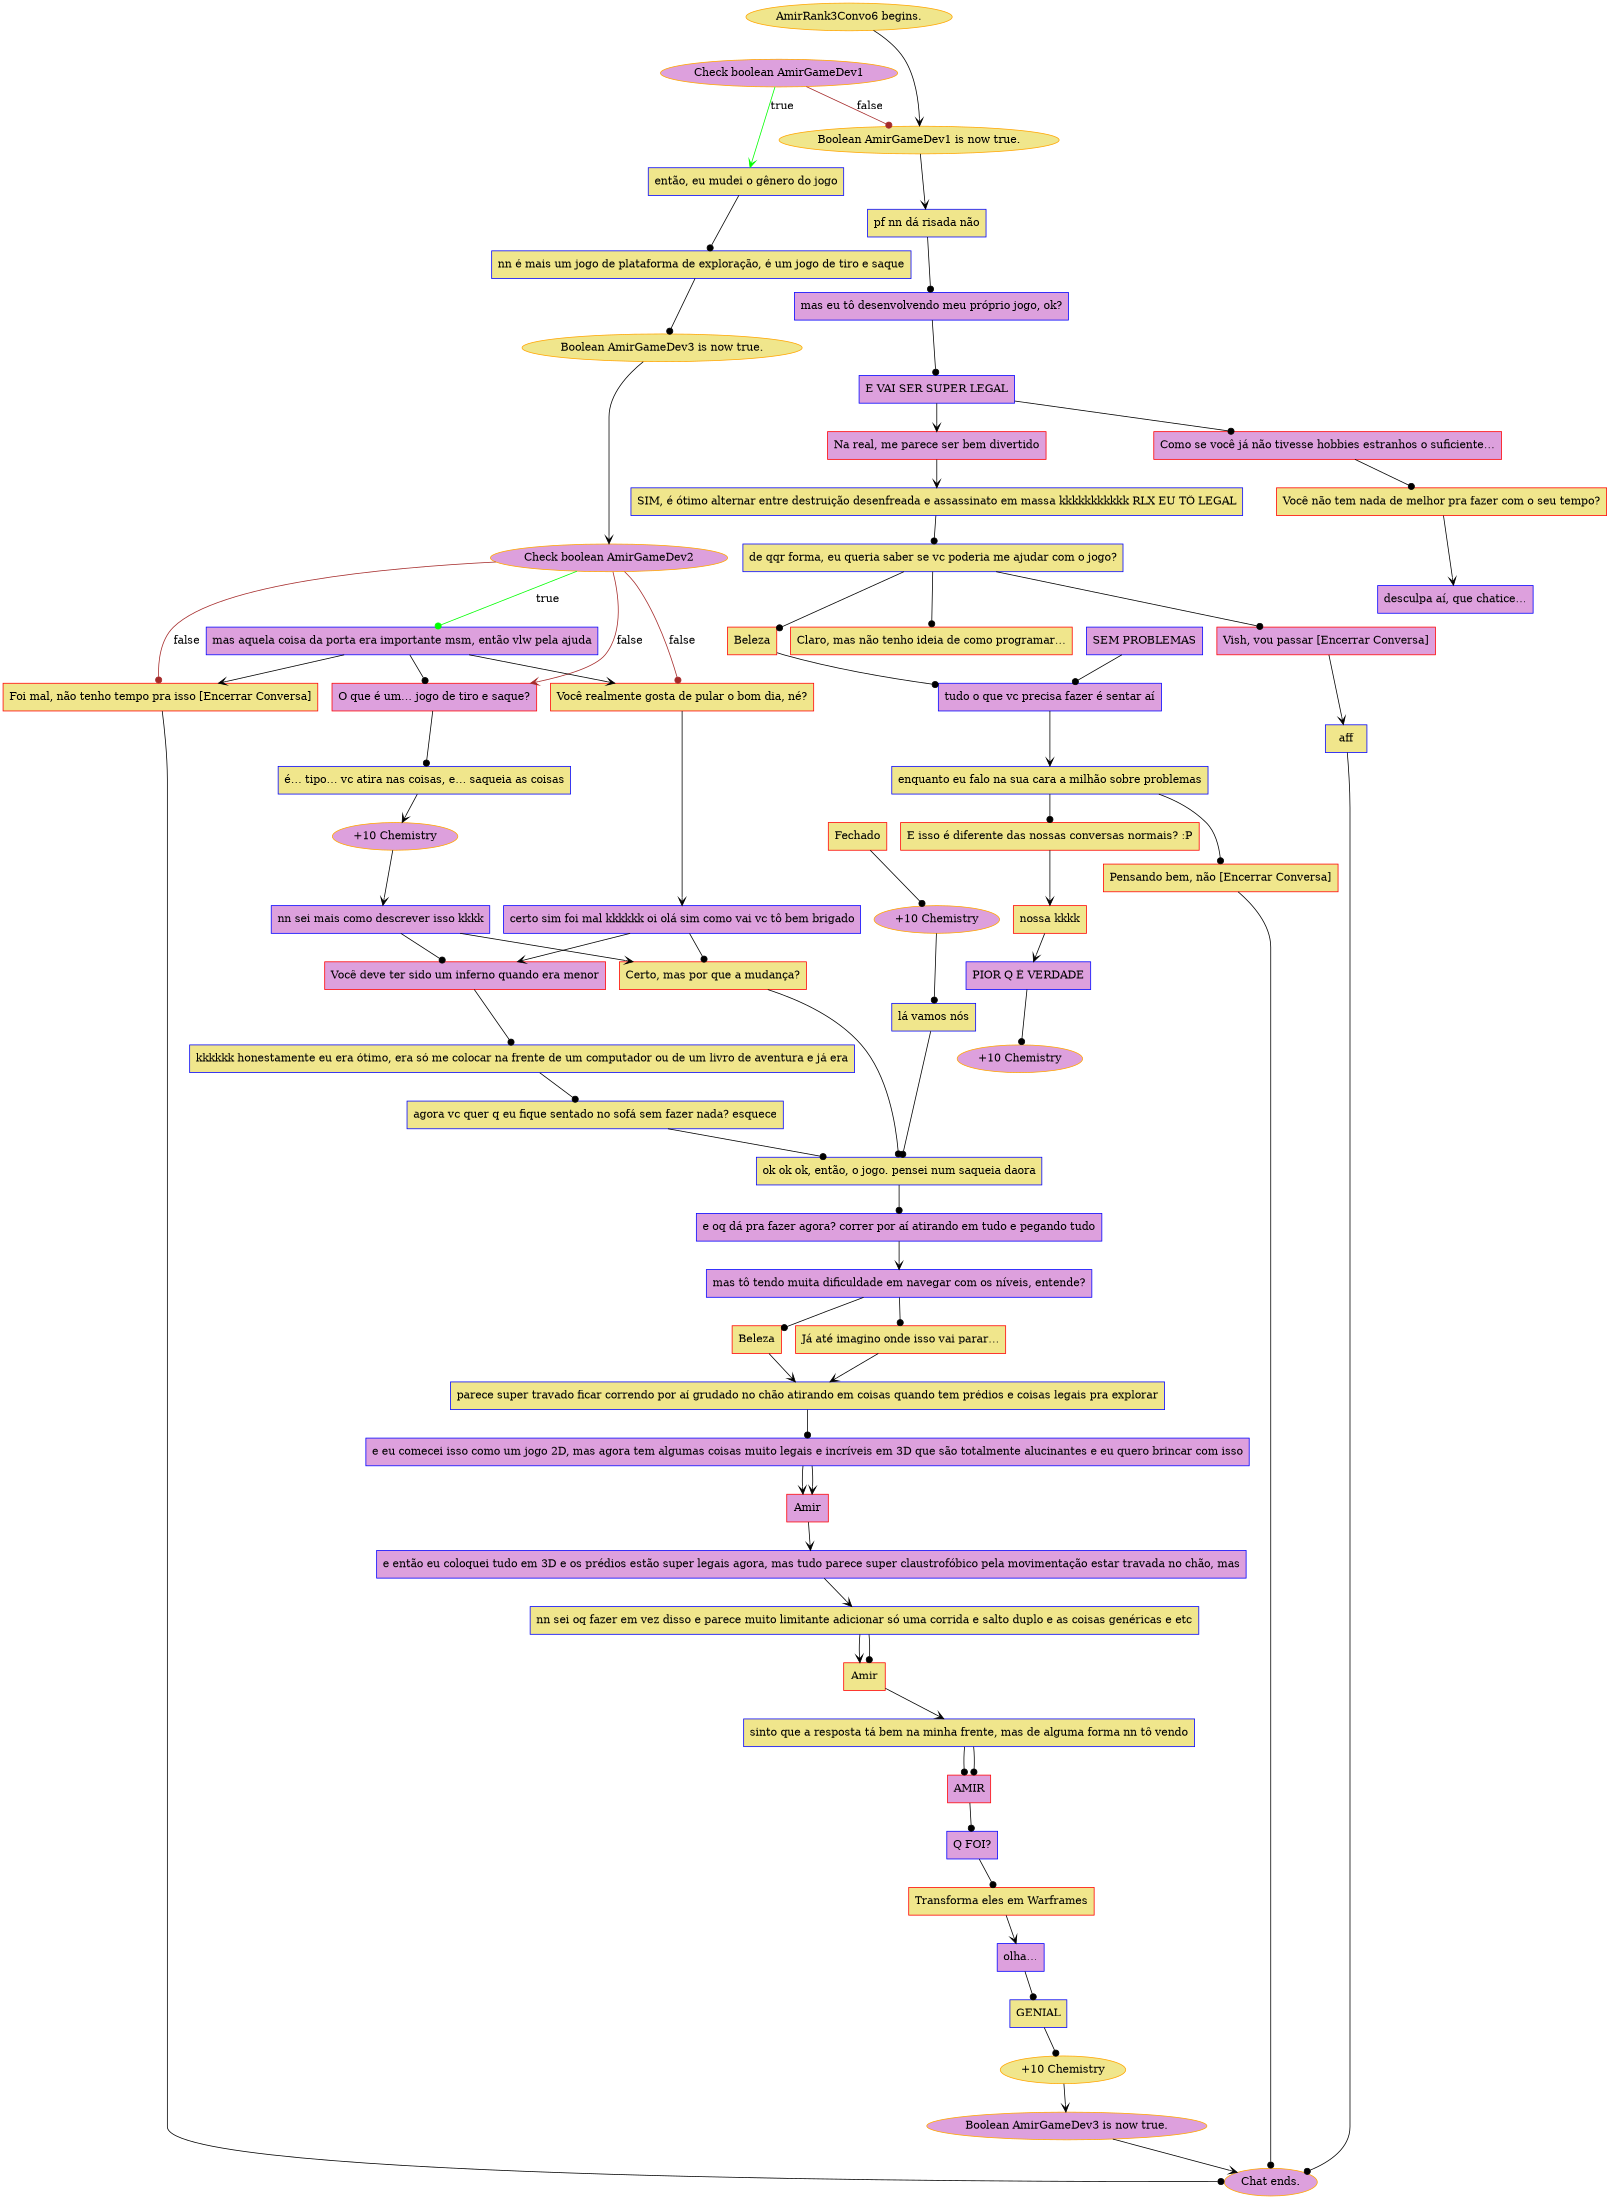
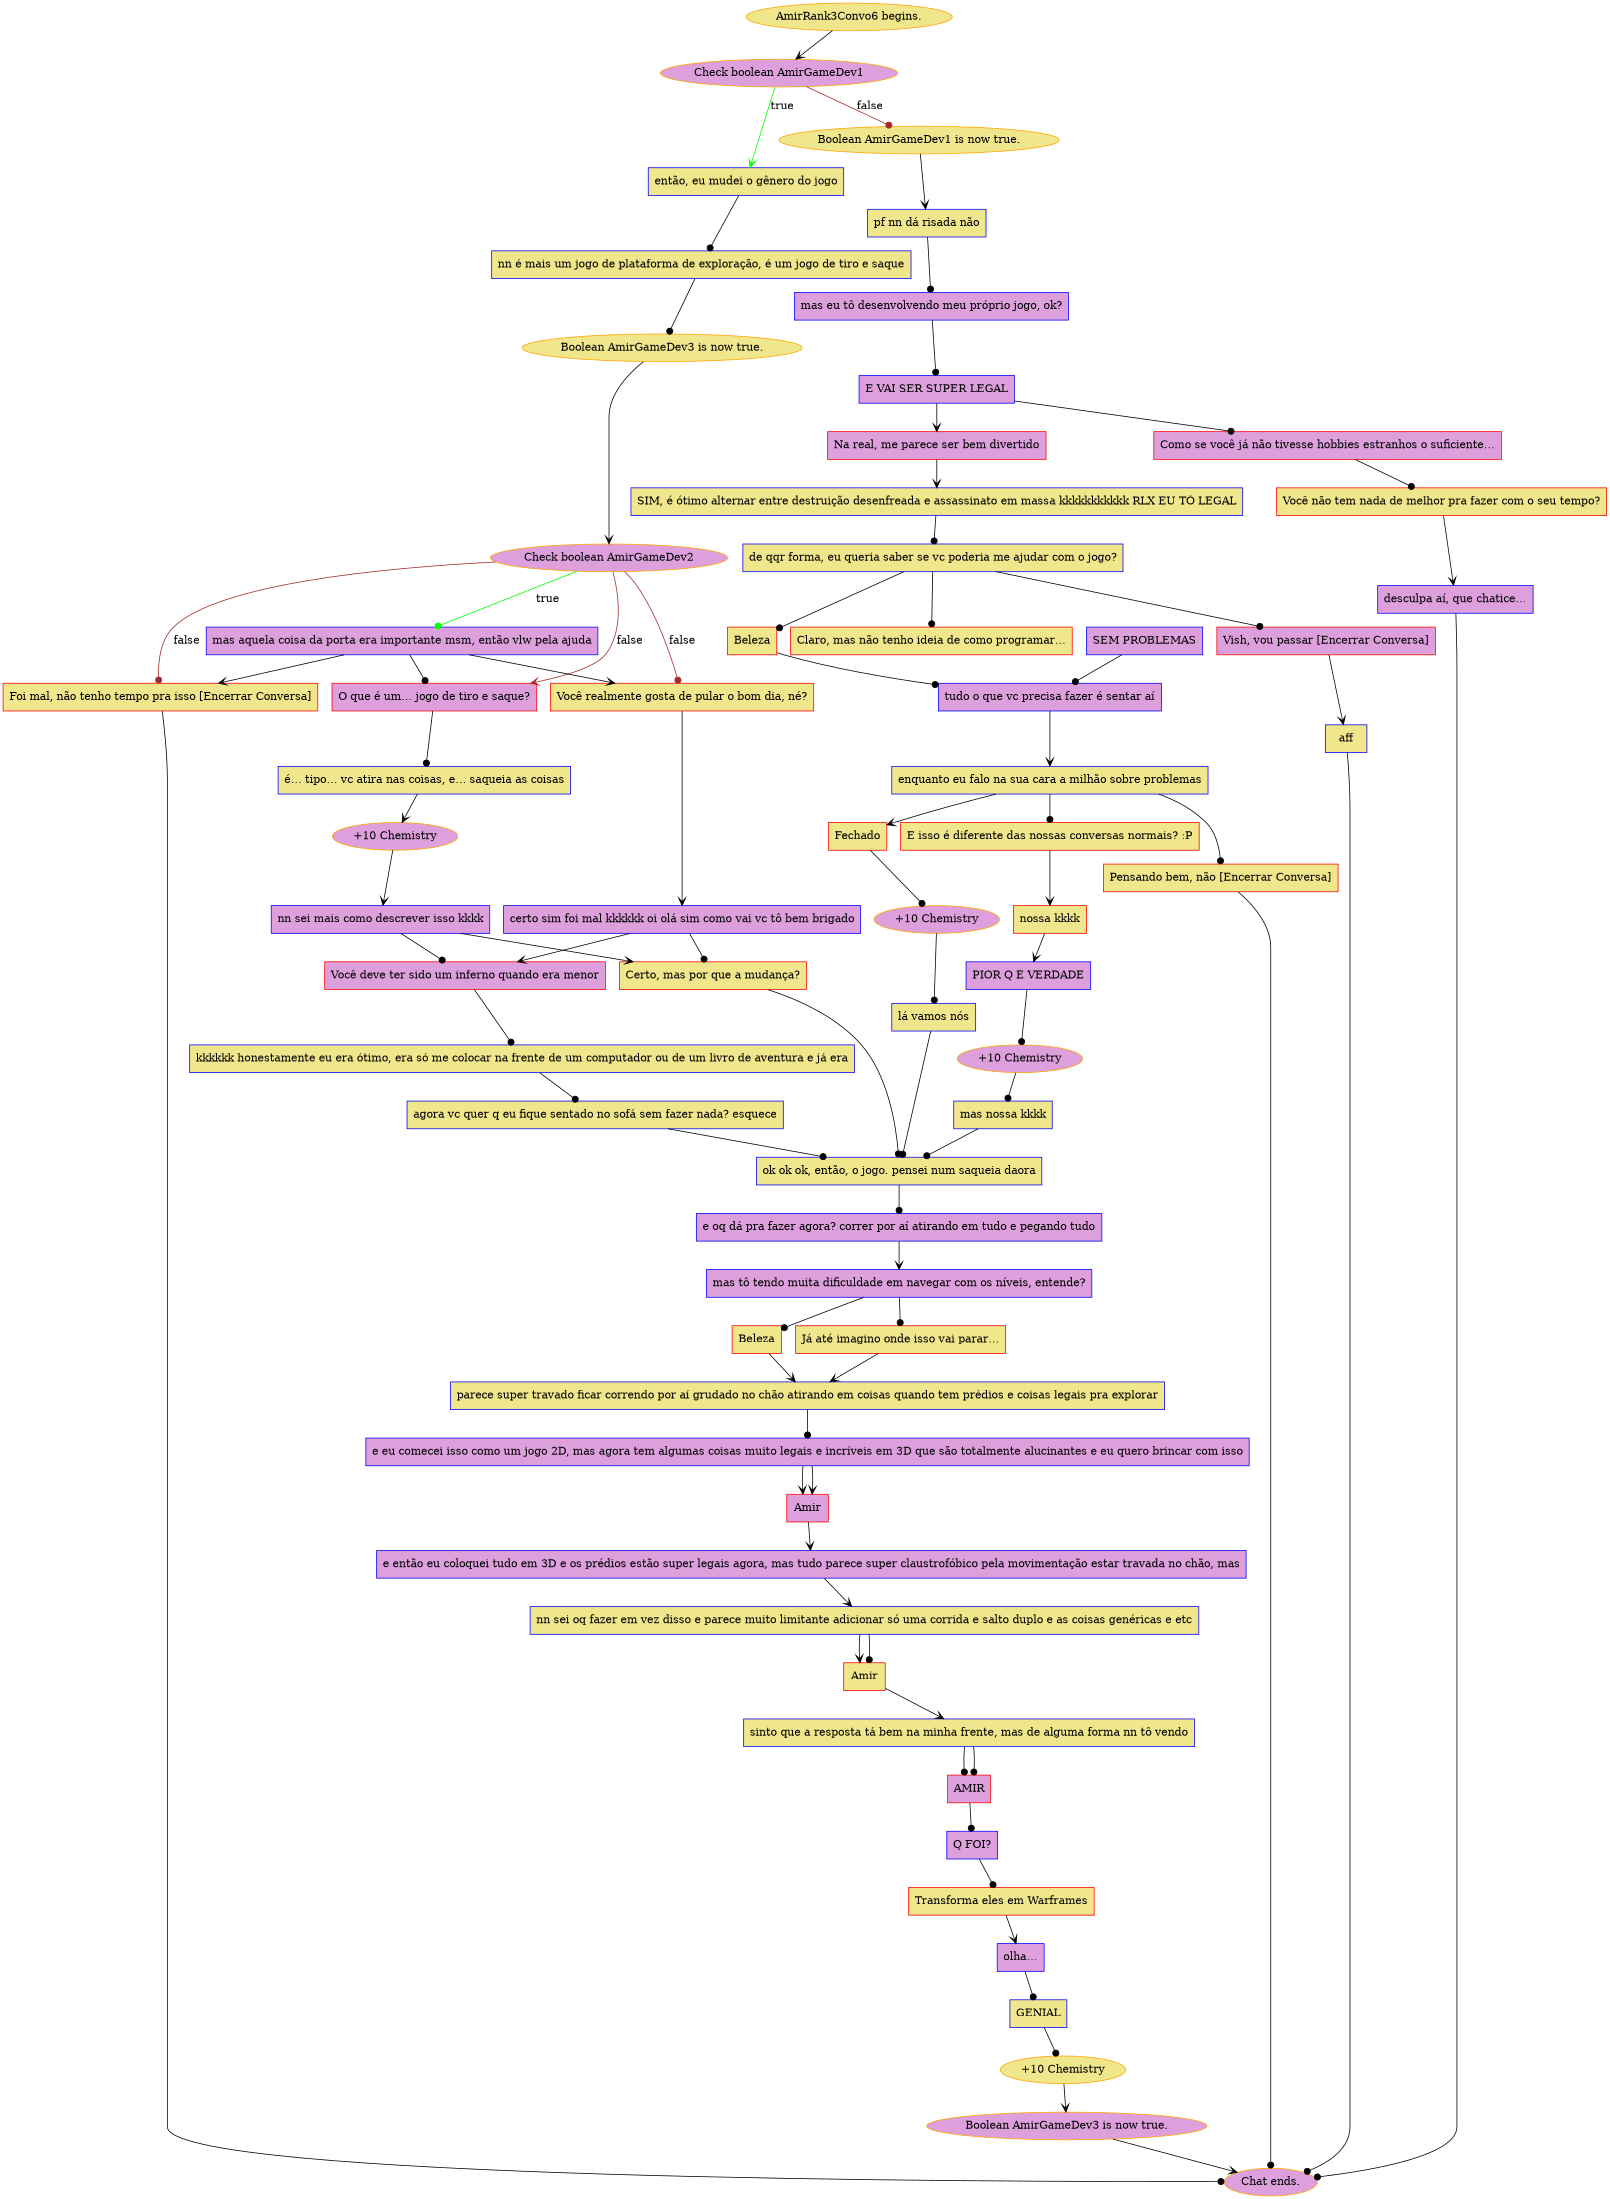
edge "AmirRank3Convo6 begins." -> "Boolean AmirGameDev1 is now true.": now "AmirRank3Convo6 begins." -> "Check boolean AmirGameDev1"
edge "enquanto eu falo na sua cara a milhão sobre problemas" -> "Fechado": added
node "mas nossa kkkk": added
edge "desculpa aí, que chatice…" -> "Chat ends.": added
